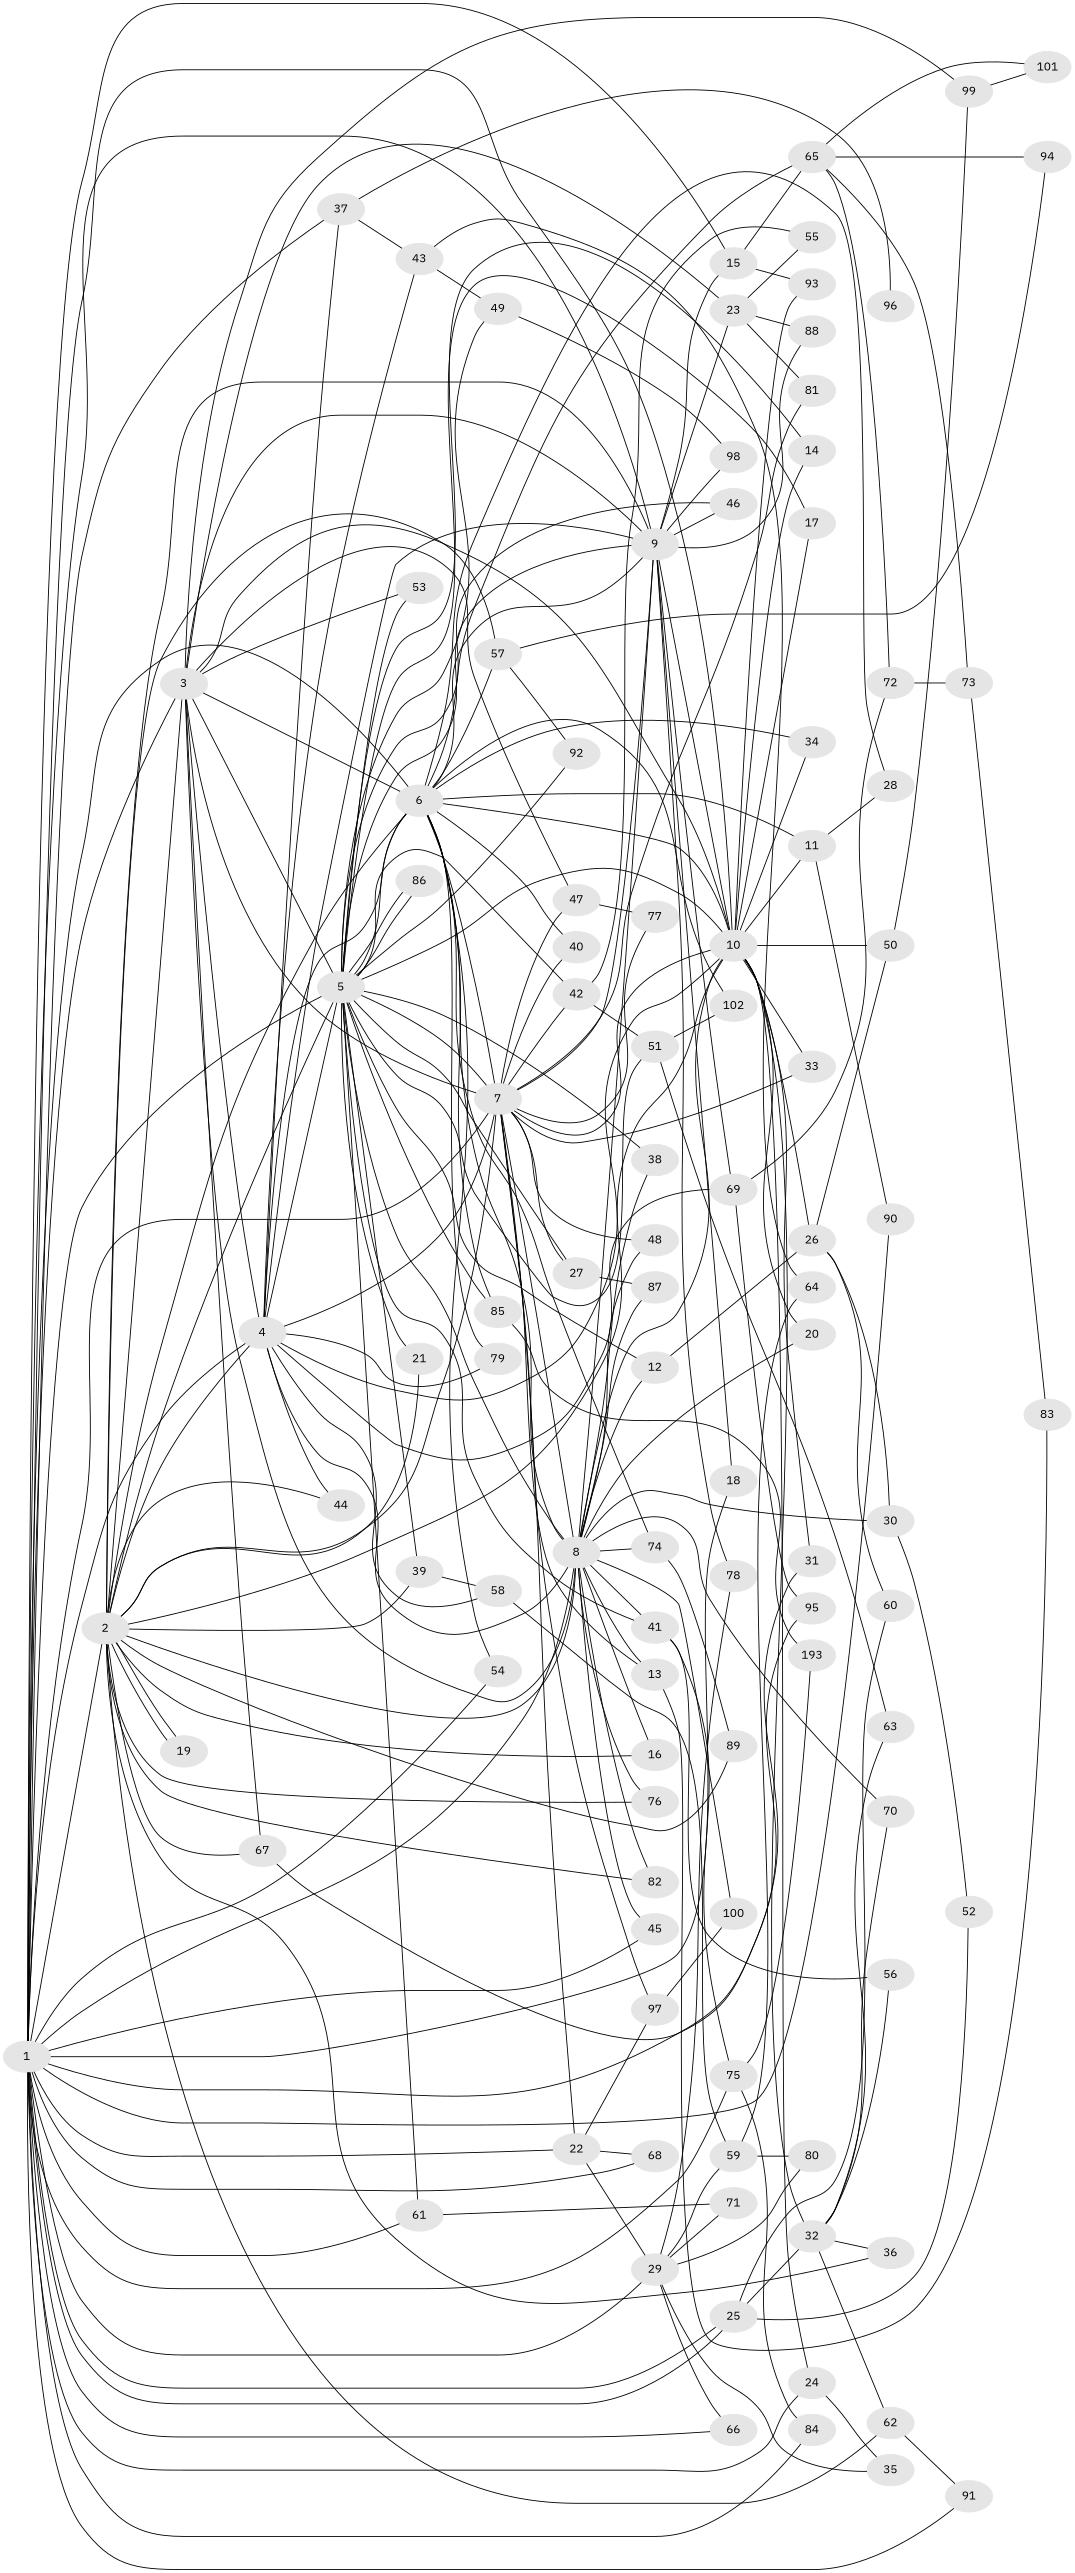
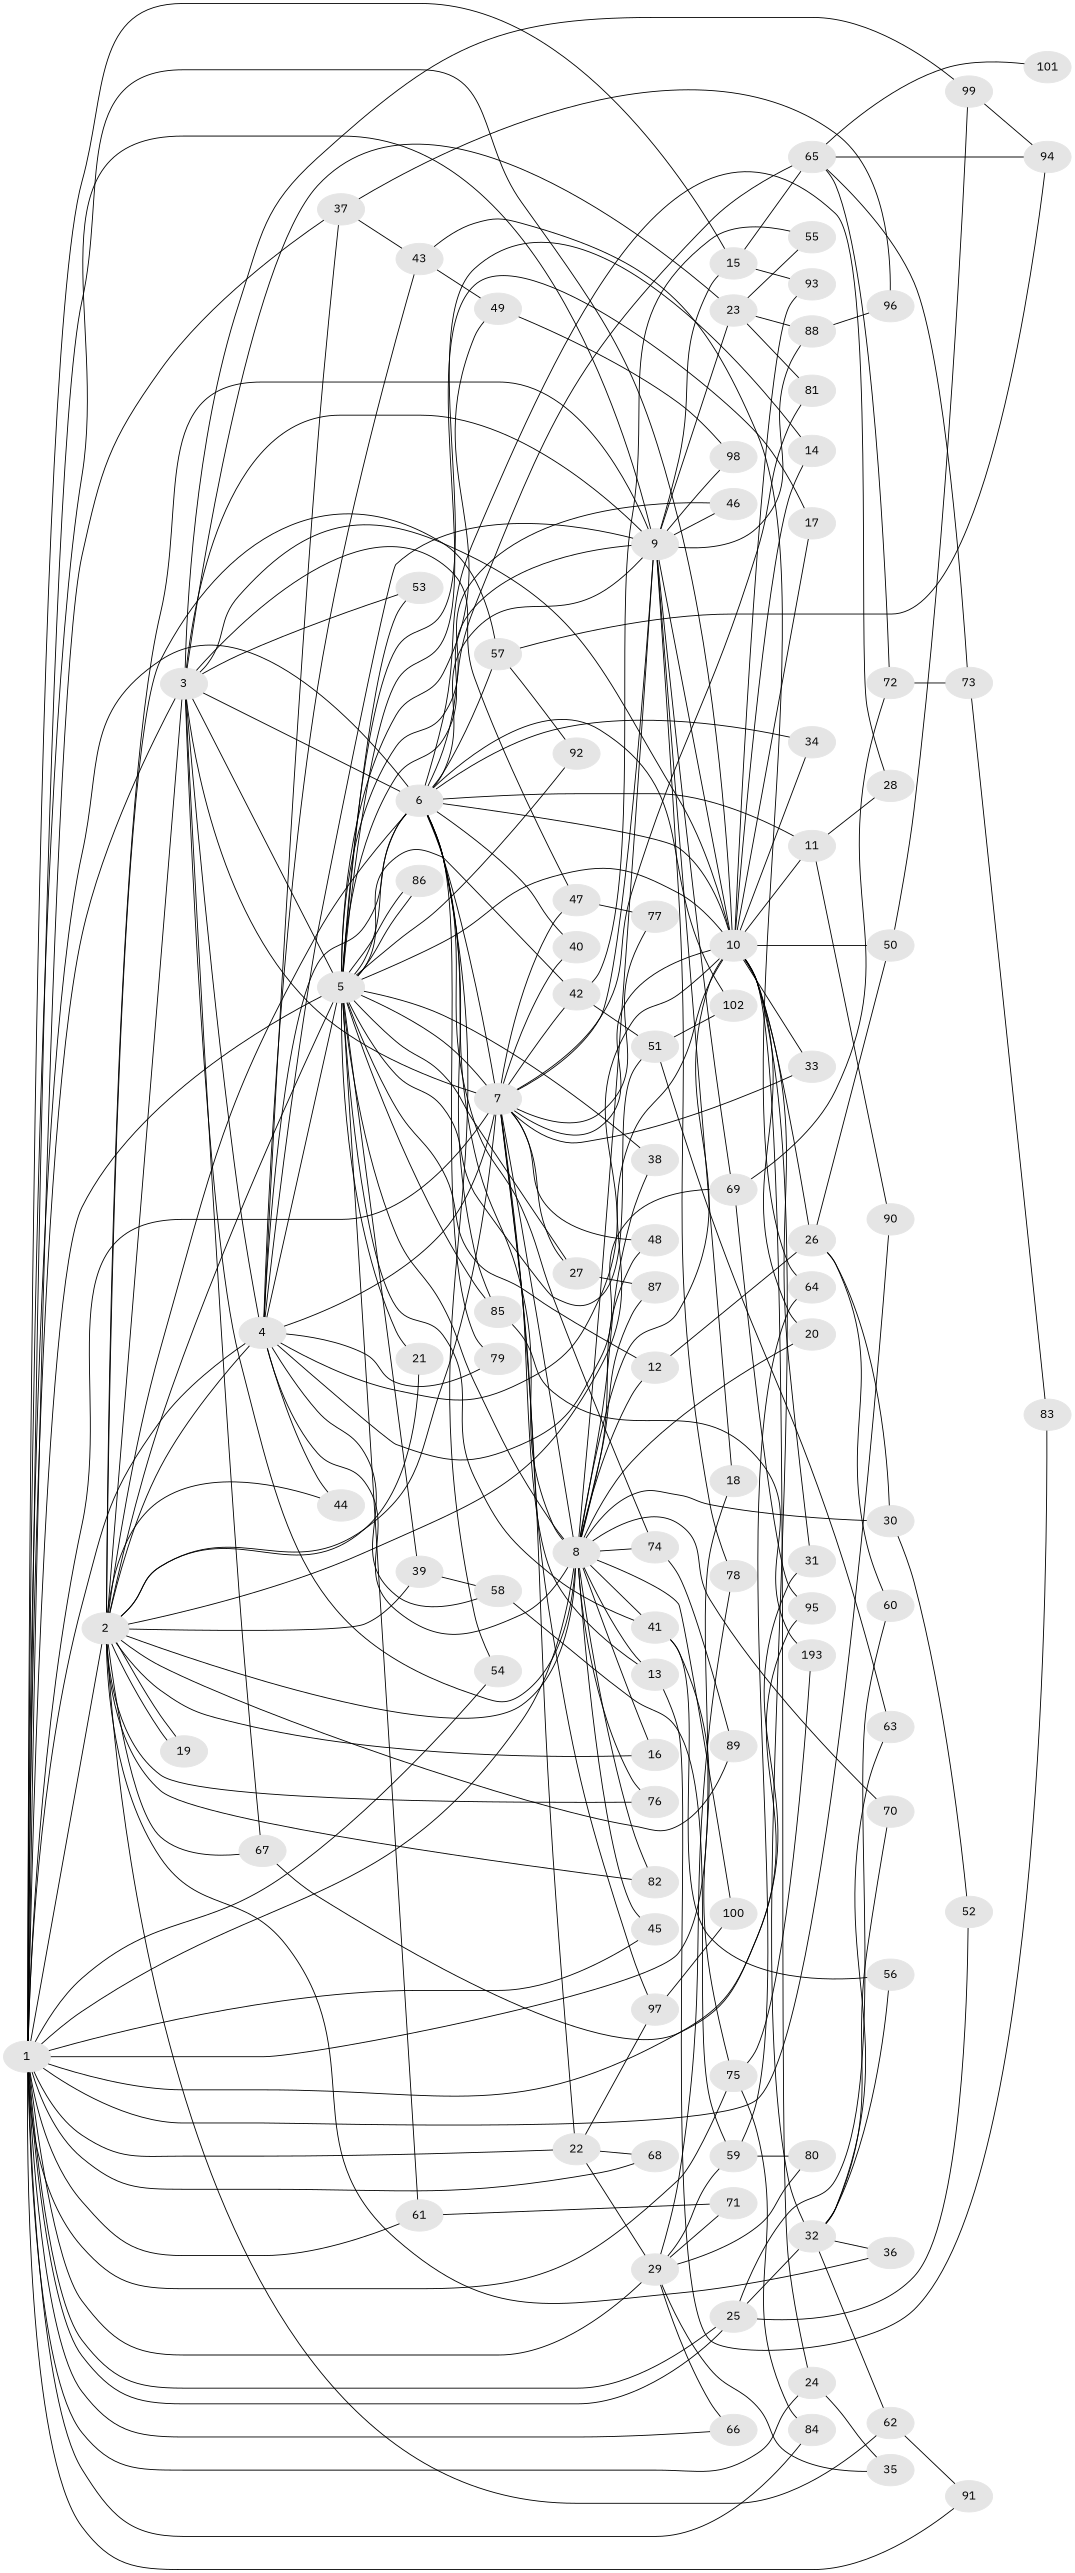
edge "101" -- "99": now "94" -- "99"
edge "96" -- "88": added
